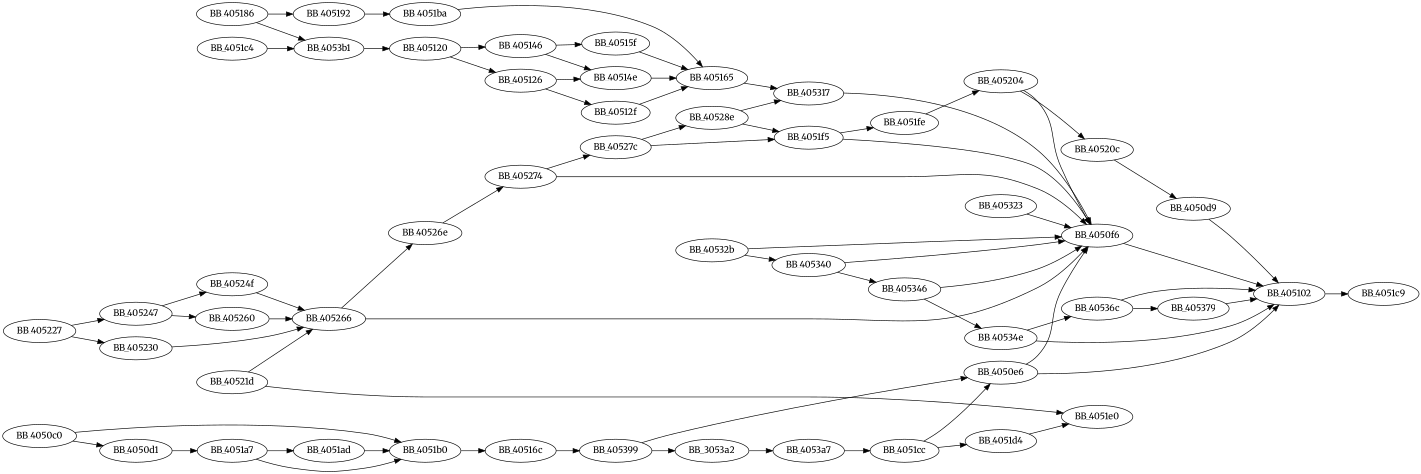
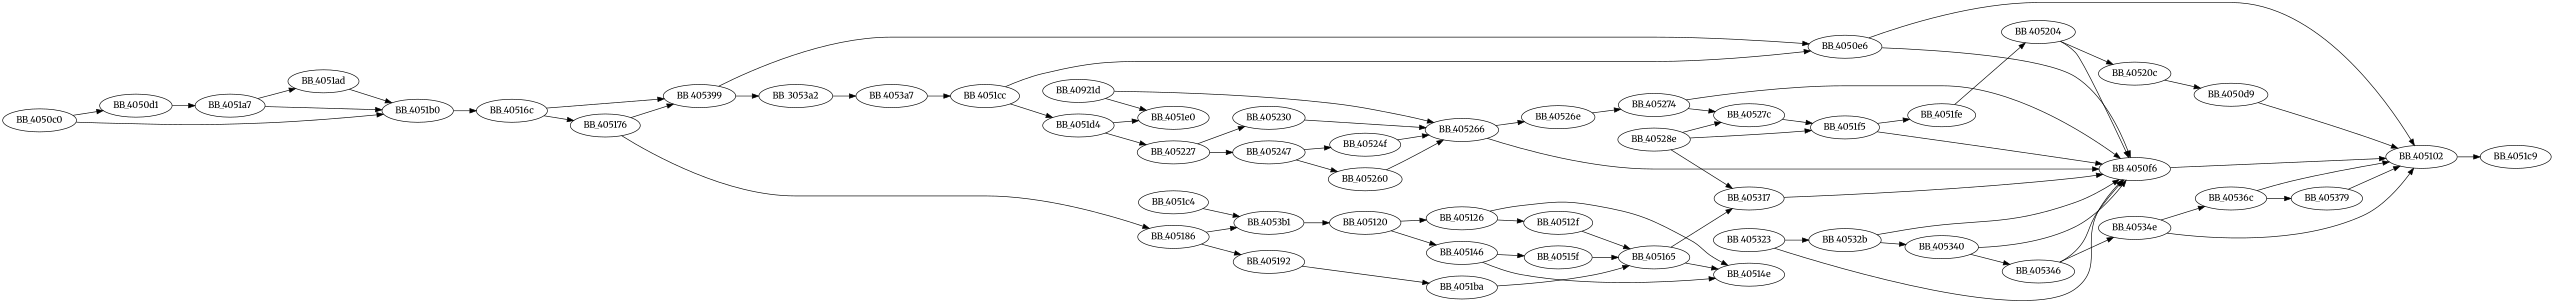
edge "BB_40514e" -> "BB_405165": reversed
node "BB_405176": added
edge "BB_40527c" -> "BB_40528e": reversed
edge "BB_4051d4" -> "BB_405227": added
edge "BB_405323" -> "BB_40532b": added
node "BB_40521d": label "BB_40521d" -> "BB_40921d"
